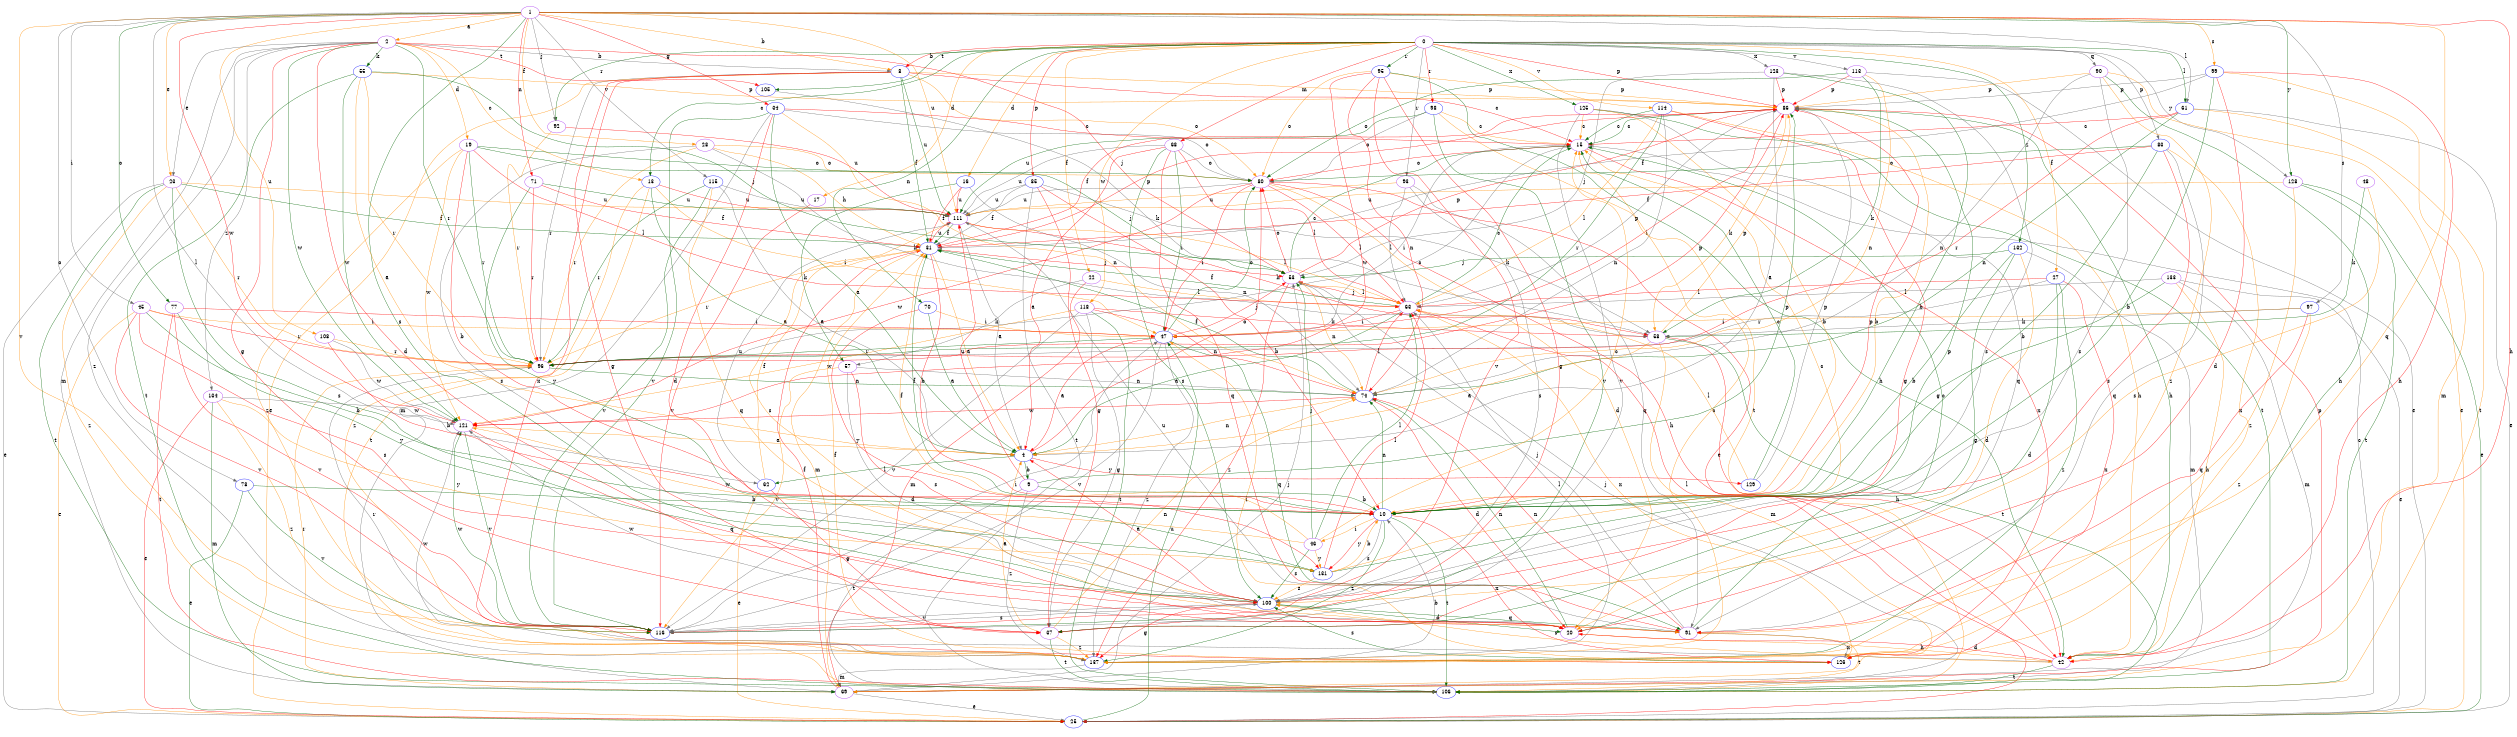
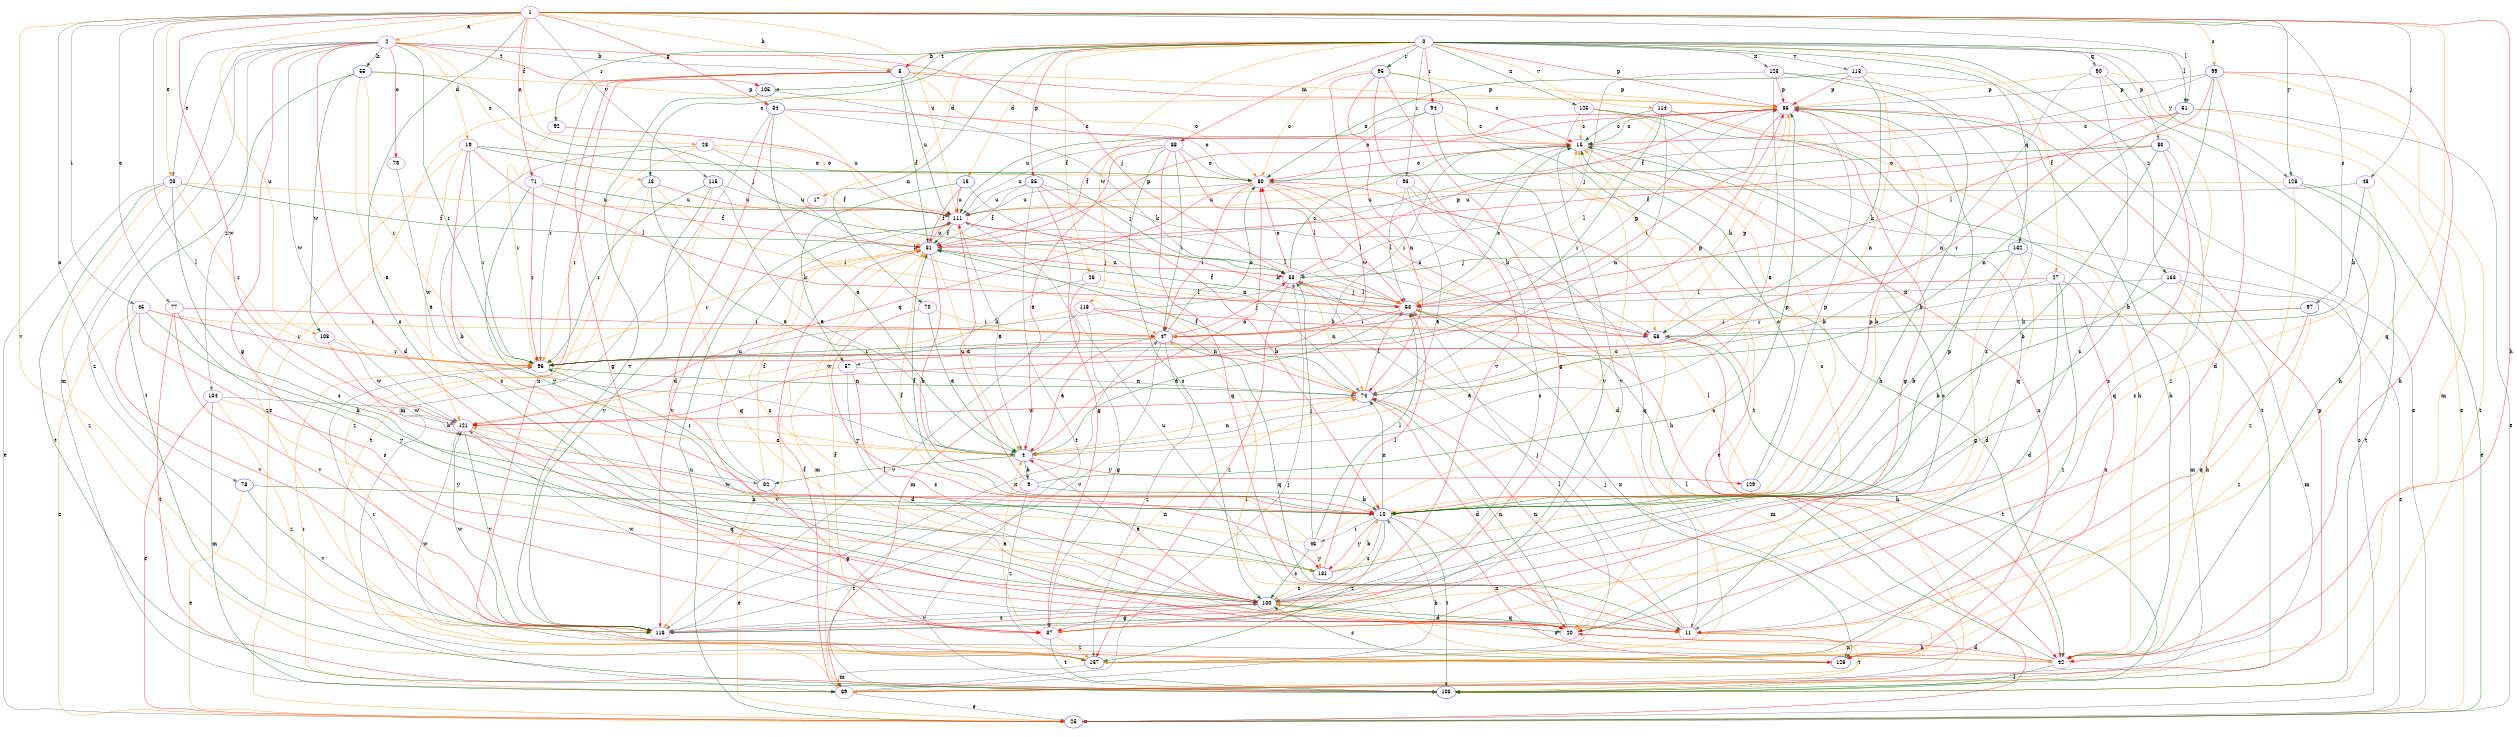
edge "1" -> "77": color darkgreen -> gray40
edge "0" -> "133": added, label "z"
edge "1" -> "92": now "1" -> "48"
node "98": label "98" -> "94"
edge "0" -> "132": label "z" -> "q"
node "79": added
edge "48" -> "111": added, label "u"
edge "28" -> "31": label "h" -> "f"
edge "2" -> "121": color darkgreen -> gray40
edge "99" -> "63": added, label "l"
edge "111" -> "63": color darkorange -> gray40
edge "55" -> "121": now "55" -> "108"
node "22": label "22" -> "26"
node "27": color blue -> purple
edge "133" -> "63": label "l" -> "x"
edge "80" -> "121": label "w" -> "q"
node "70": color blue -> purple
edge "34" -> "116": now "105" -> "116"
edge "133" -> "10": label "g" -> "b"
edge "93" -> "4": added, label "a"
edge "62" -> "96": added, label "r"
edge "83" -> "126": removed, label "x"
edge "116" -> "47": label "i" -> "x"
edge "63" -> "126": color darkorange -> darkgreen
edge "42" -> "63": color red -> darkgreen
edge "10" -> "46": color darkorange -> gray40
edge "25" -> "47": now "25" -> "111"
edge "132" -> "37": color darkgreen -> darkorange
edge "100" -> "137": now "100" -> "37"
node "116": color blue -> purple
node "91": label "91" -> "11"
edge "118" -> "106": removed, label "t"
edge "42" -> "106": label "t" -> "l"
edge "78" -> "25": color darkgreen -> darkorange
